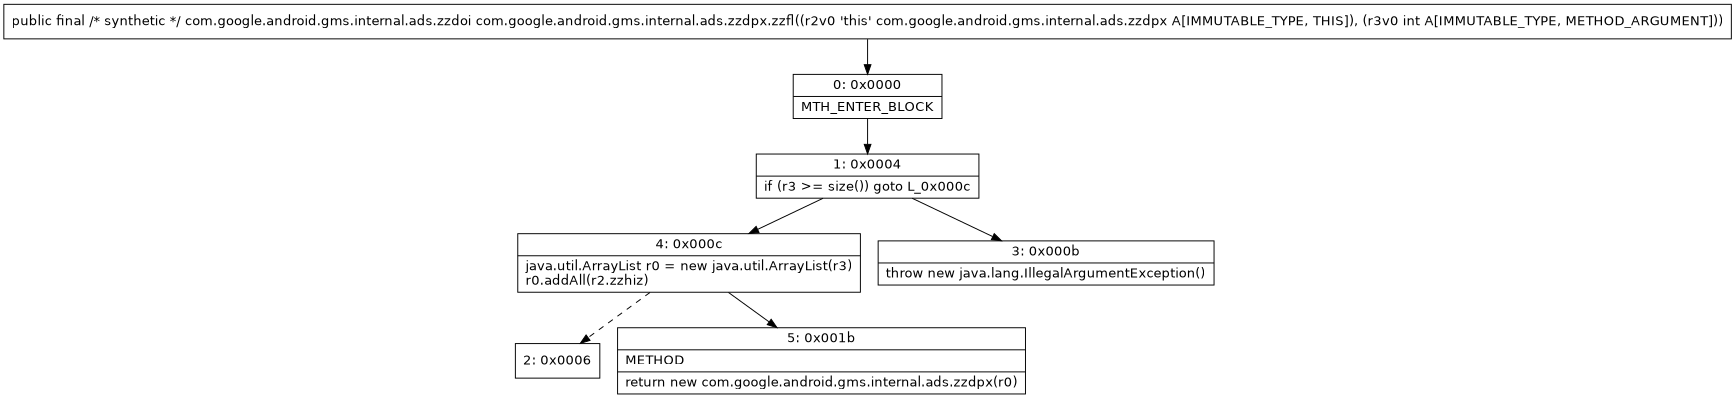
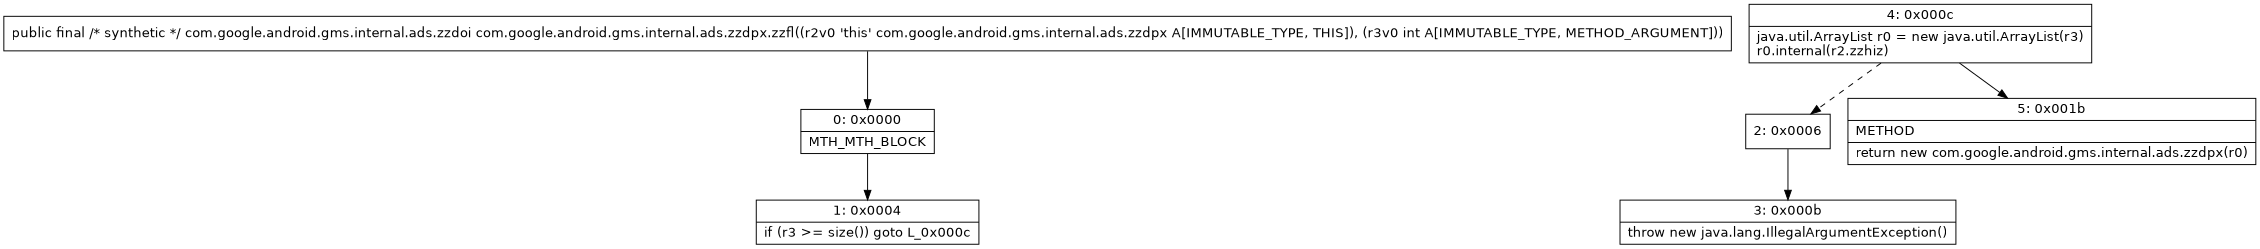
node "0: 0x0000": text "MTH_ENTER_BLOCK" -> "MTH_MTH_BLOCK"
edge "1: 0x0004" -> "4: 0x000c": removed
edge "1: 0x0004" -> "3: 0x000b": now "2: 0x0006" -> "3: 0x000b"
node "4: 0x000c": text "r0.addAll(r2.zzhiz)" -> "r0.internal(r2.zzhiz)"
